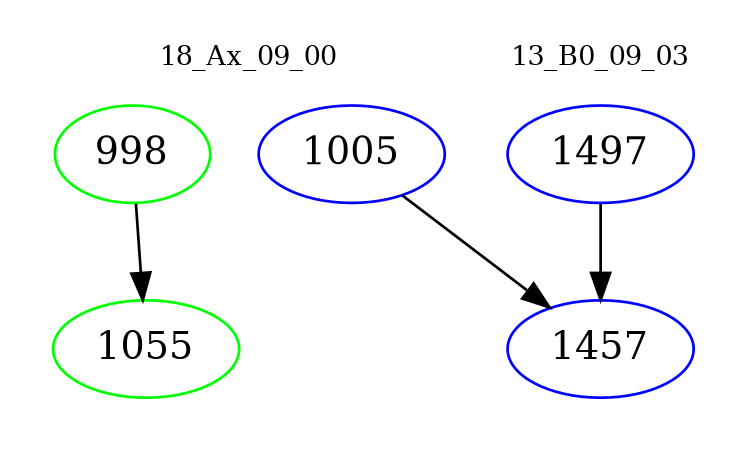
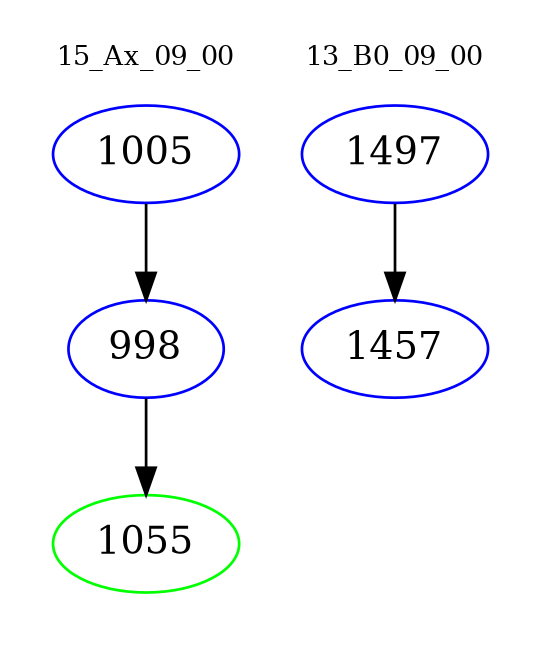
cluster "18_Ax_09_00": label "18_Ax_09_00" -> "15_Ax_09_00"
cluster "13_B0_09_03": label "13_B0_09_03" -> "13_B0_09_00"
node "998": color green -> blue
edge "1005" -> "1457": now "1005" -> "998"
